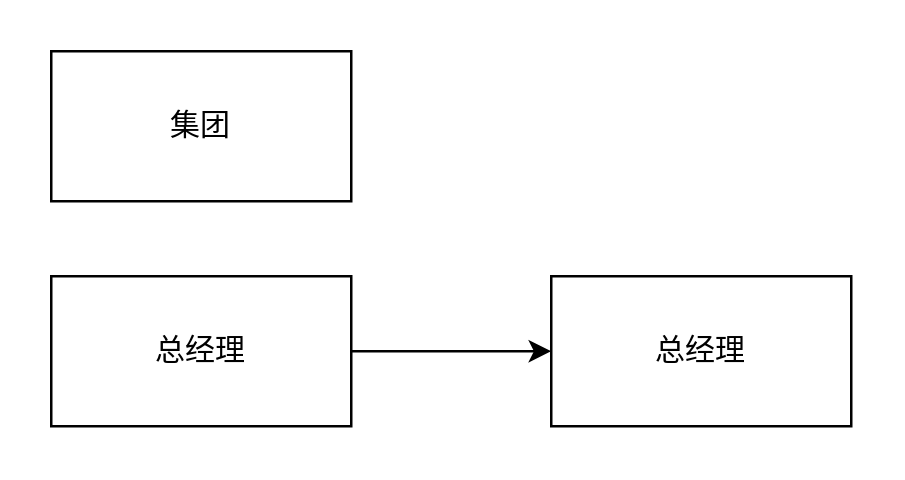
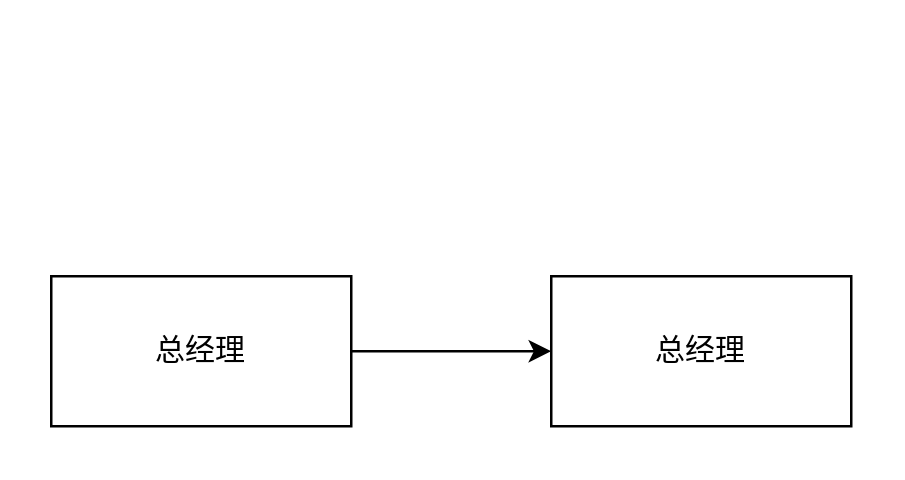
node "集团": removed
